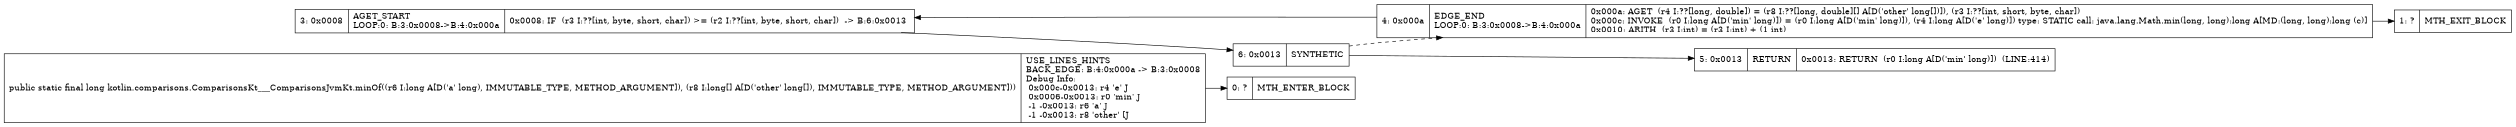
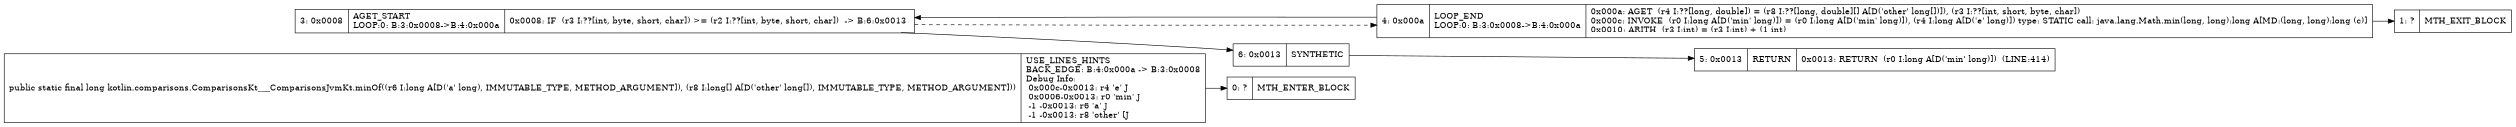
node "4: 0x000a": text "EDGE_END" -> "LOOP_END"
edge "6: 0x0013" -> "4: 0x000a": now "3: 0x0008" -> "4: 0x000a"
